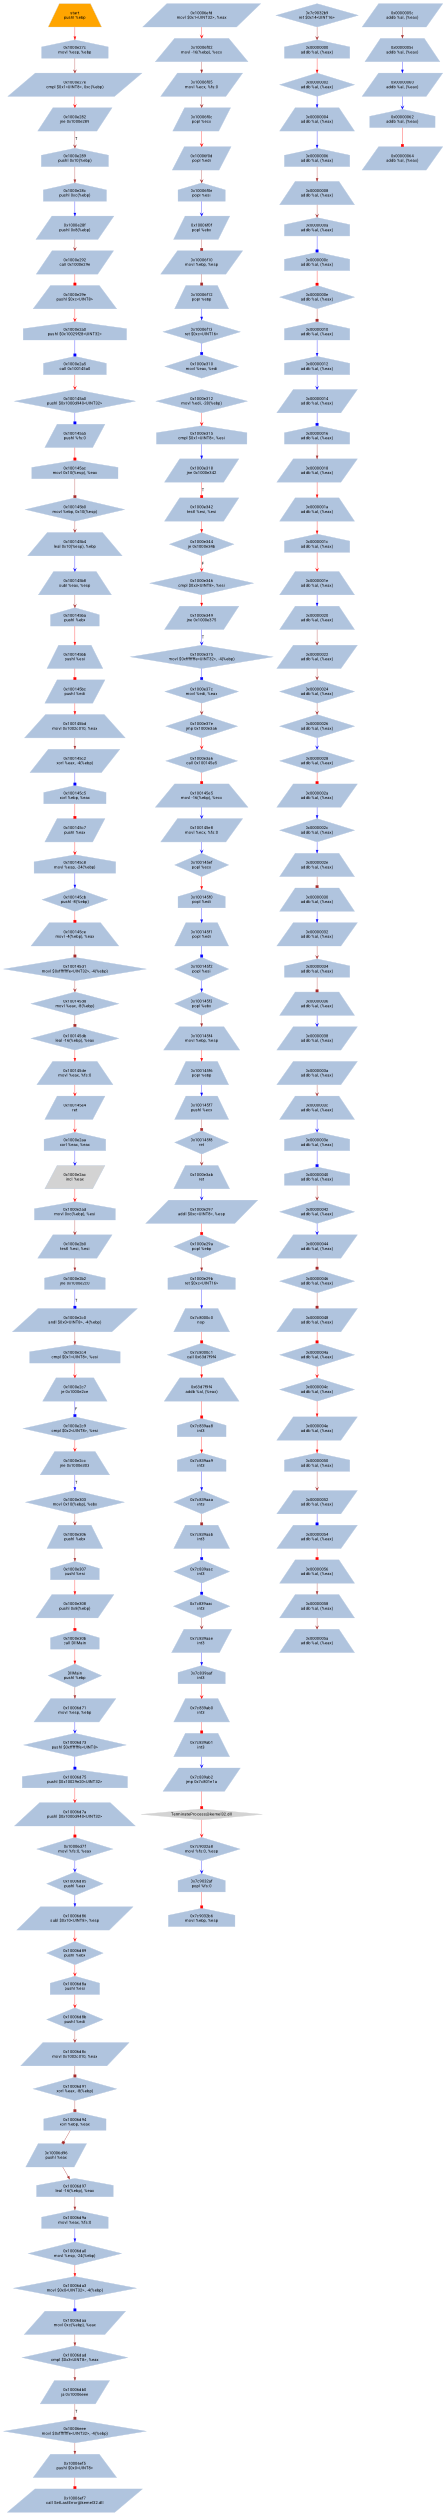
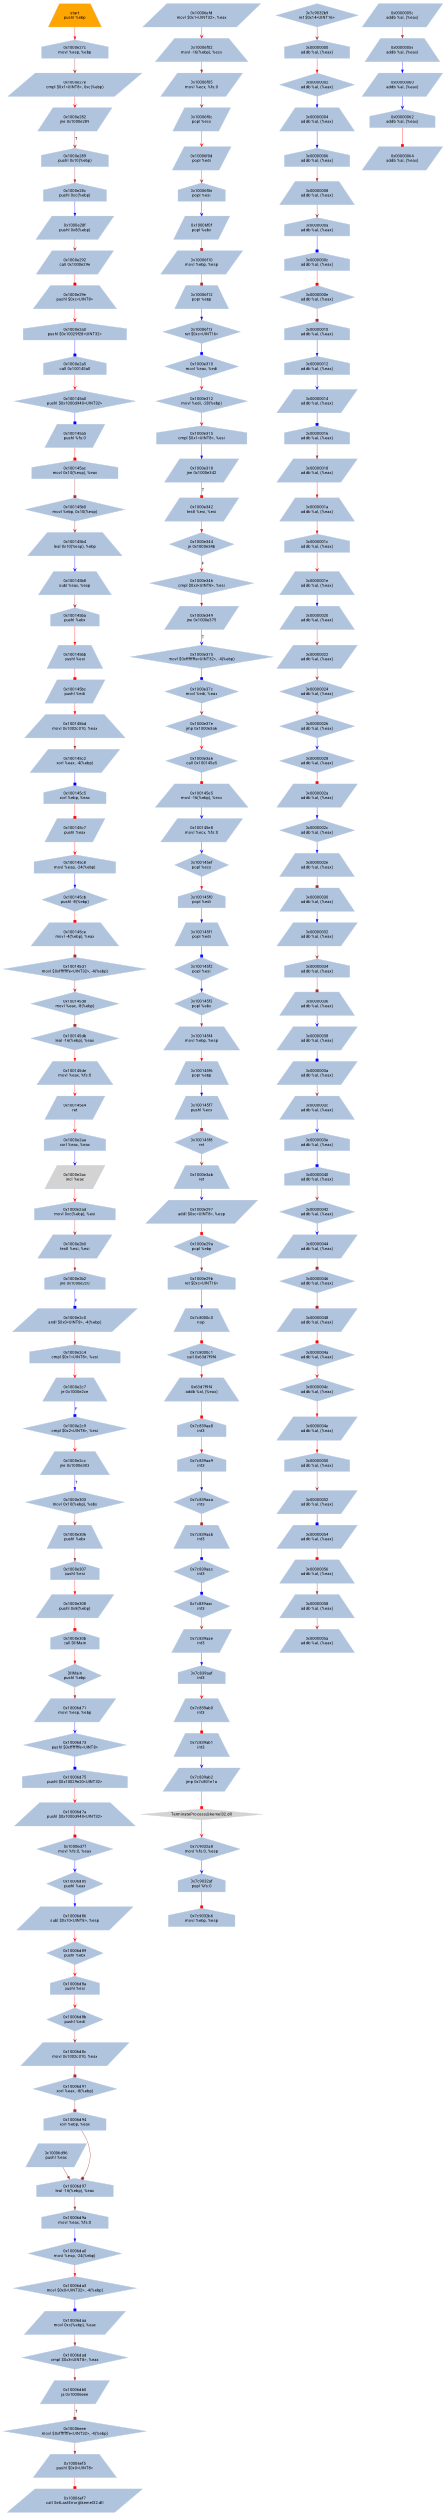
edge "0x1000e310 movl %eax, %edi" -> "0x1000e312 movl %edi, -28(%ebp)": added
edge "0x00000038 addb %al, (%eax)" -> "0x0000003a addb %al, (%eax)": added
edge "0x1000e2b2 jne 0x1000e2c0" -> "0x1000e2c0 andl $0x0<UINT8>, -4(%ebp)": label "T" -> "F"
edge "0x10006d94 xorl %ebp, %eax" -> "0x10006d96 pushl %eax": now "0x10006d94 xorl %ebp, %eax" -> "0x10006d97 leal -16(%ebp), %eax"
